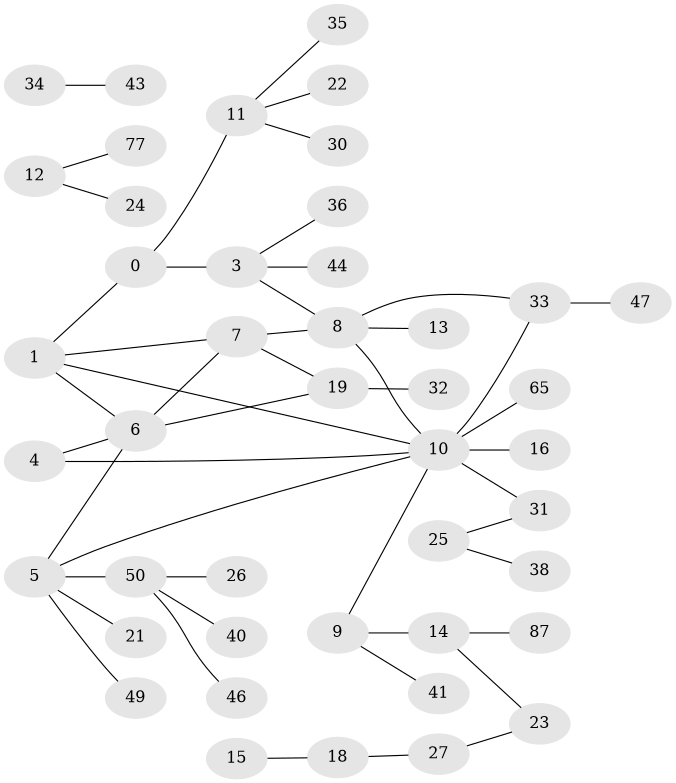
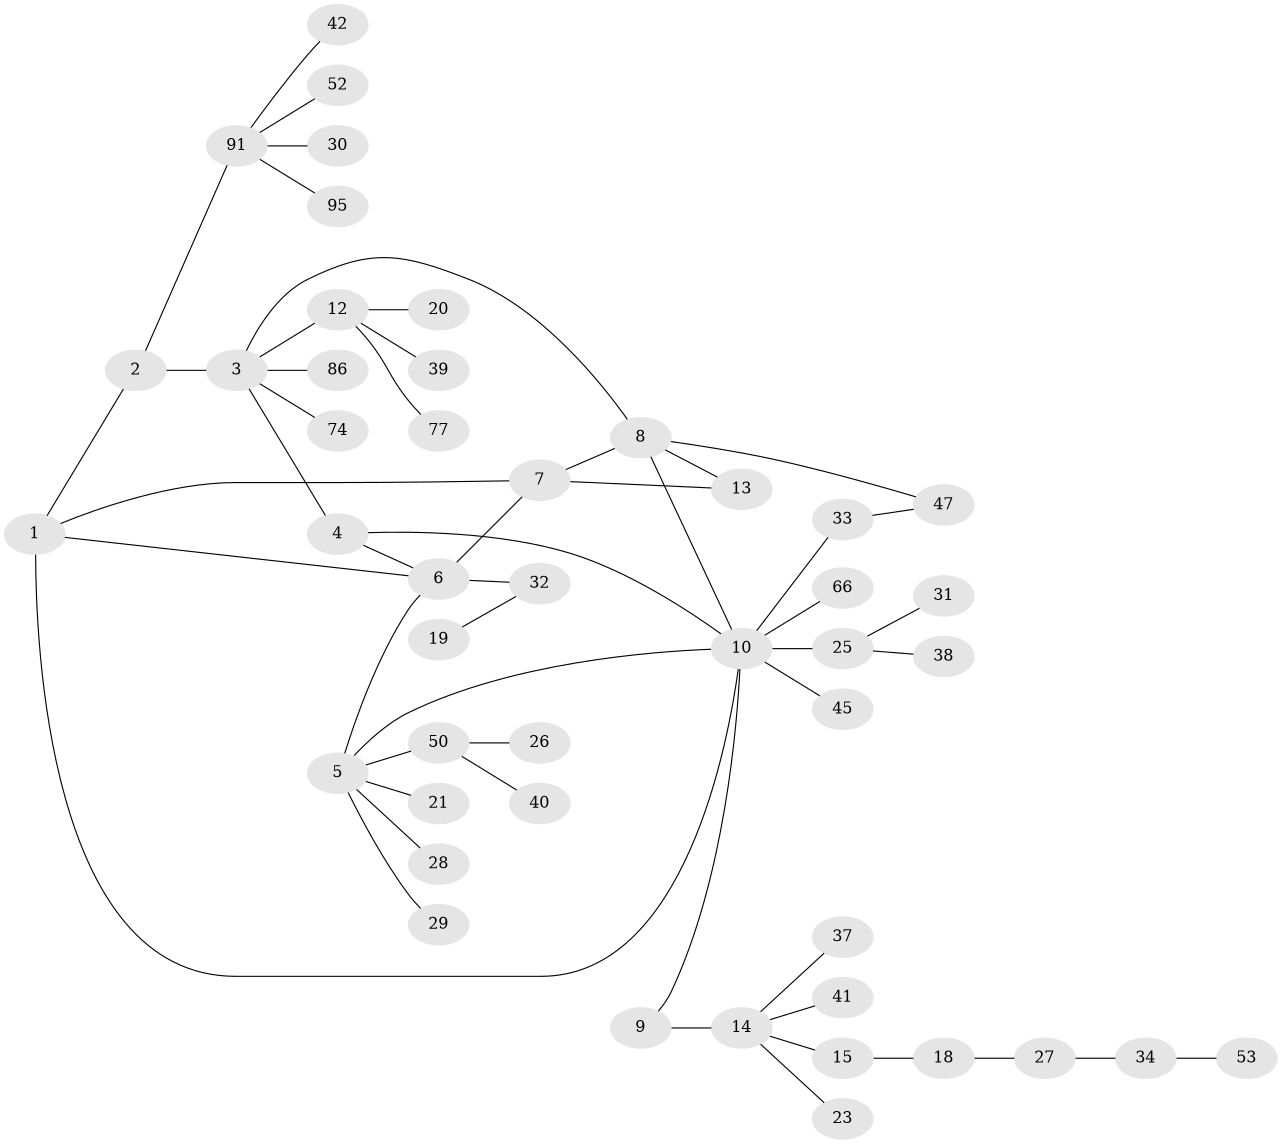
node "35": label "35" -> "95"
node "42": added
node "43": label "43" -> "53"
node "22": label "22" -> "52"
node "11": label "11" -> "91"
node "24": label "24" -> "20"
node "36": label "36" -> "86"
node "0": label "0" -> "2"
node "44": label "44" -> "74"
edge "33" -- "8": now "47" -- "8"
edge "12" -- "3": added
edge "7" -- "19": now "7" -- "13"
node "39": added
node "65": label "65" -> "45"
edge "19" -- "6": now "32" -- "6"
node "16": label "16" -> "66"
edge "3" -- "4": added
edge "10" -- "31": now "10" -- "25"
node "87": label "87" -> "37"
edge "9" -- "41": now "14" -- "41"
node "49": label "49" -> "29"
node "46": removed
edge "23" -- "27": now "34" -- "27"
node "28": added
edge "14" -- "15": added
